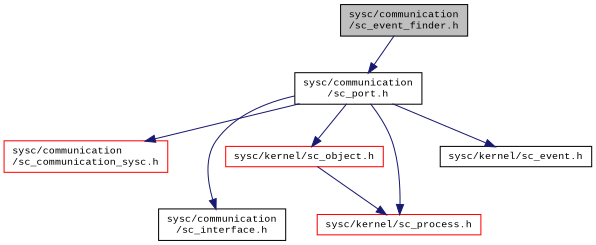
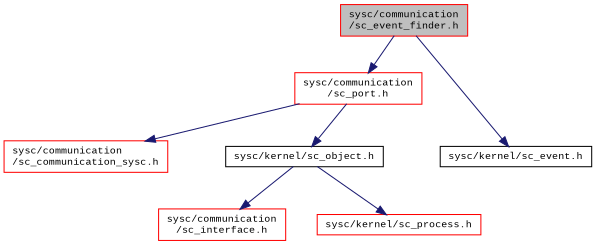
node "sysc/communication /sc_event_finder.h": color black -> red
node "sysc/communication /sc_port.h": color black -> red
edge "sysc/communication /sc_port.h" -> "sysc/kernel/sc_event.h": now "sysc/communication /sc_event_finder.h" -> "sysc/kernel/sc_event.h"
edge "sysc/communication /sc_port.h" -> "sysc/communication /sc_interface.h": now "sysc/kernel/sc_object.h" -> "sysc/communication /sc_interface.h"
edge "sysc/communication /sc_port.h" -> "sysc/kernel/sc_process.h": removed
node "sysc/kernel/sc_object.h": color red -> black
node "sysc/communication /sc_interface.h": color black -> red
